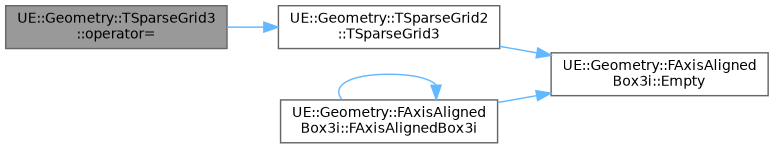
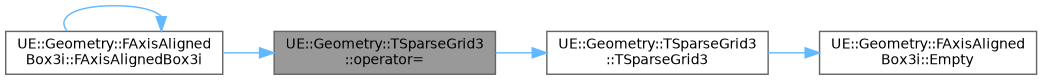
node "UE::Geometry::TSparseGrid2 ::TSparseGrid3": label "UE::Geometry::TSparseGrid2 ::TSparseGrid3" -> "UE::Geometry::TSparseGrid3 ::TSparseGrid3"
edge "UE::Geometry::FAxisAligned Box3i::FAxisAlignedBox3i" -> "UE::Geometry::FAxisAligned Box3i::Empty": now "UE::Geometry::FAxisAligned Box3i::FAxisAlignedBox3i" -> "UE::Geometry::TSparseGrid3 ::operator="
